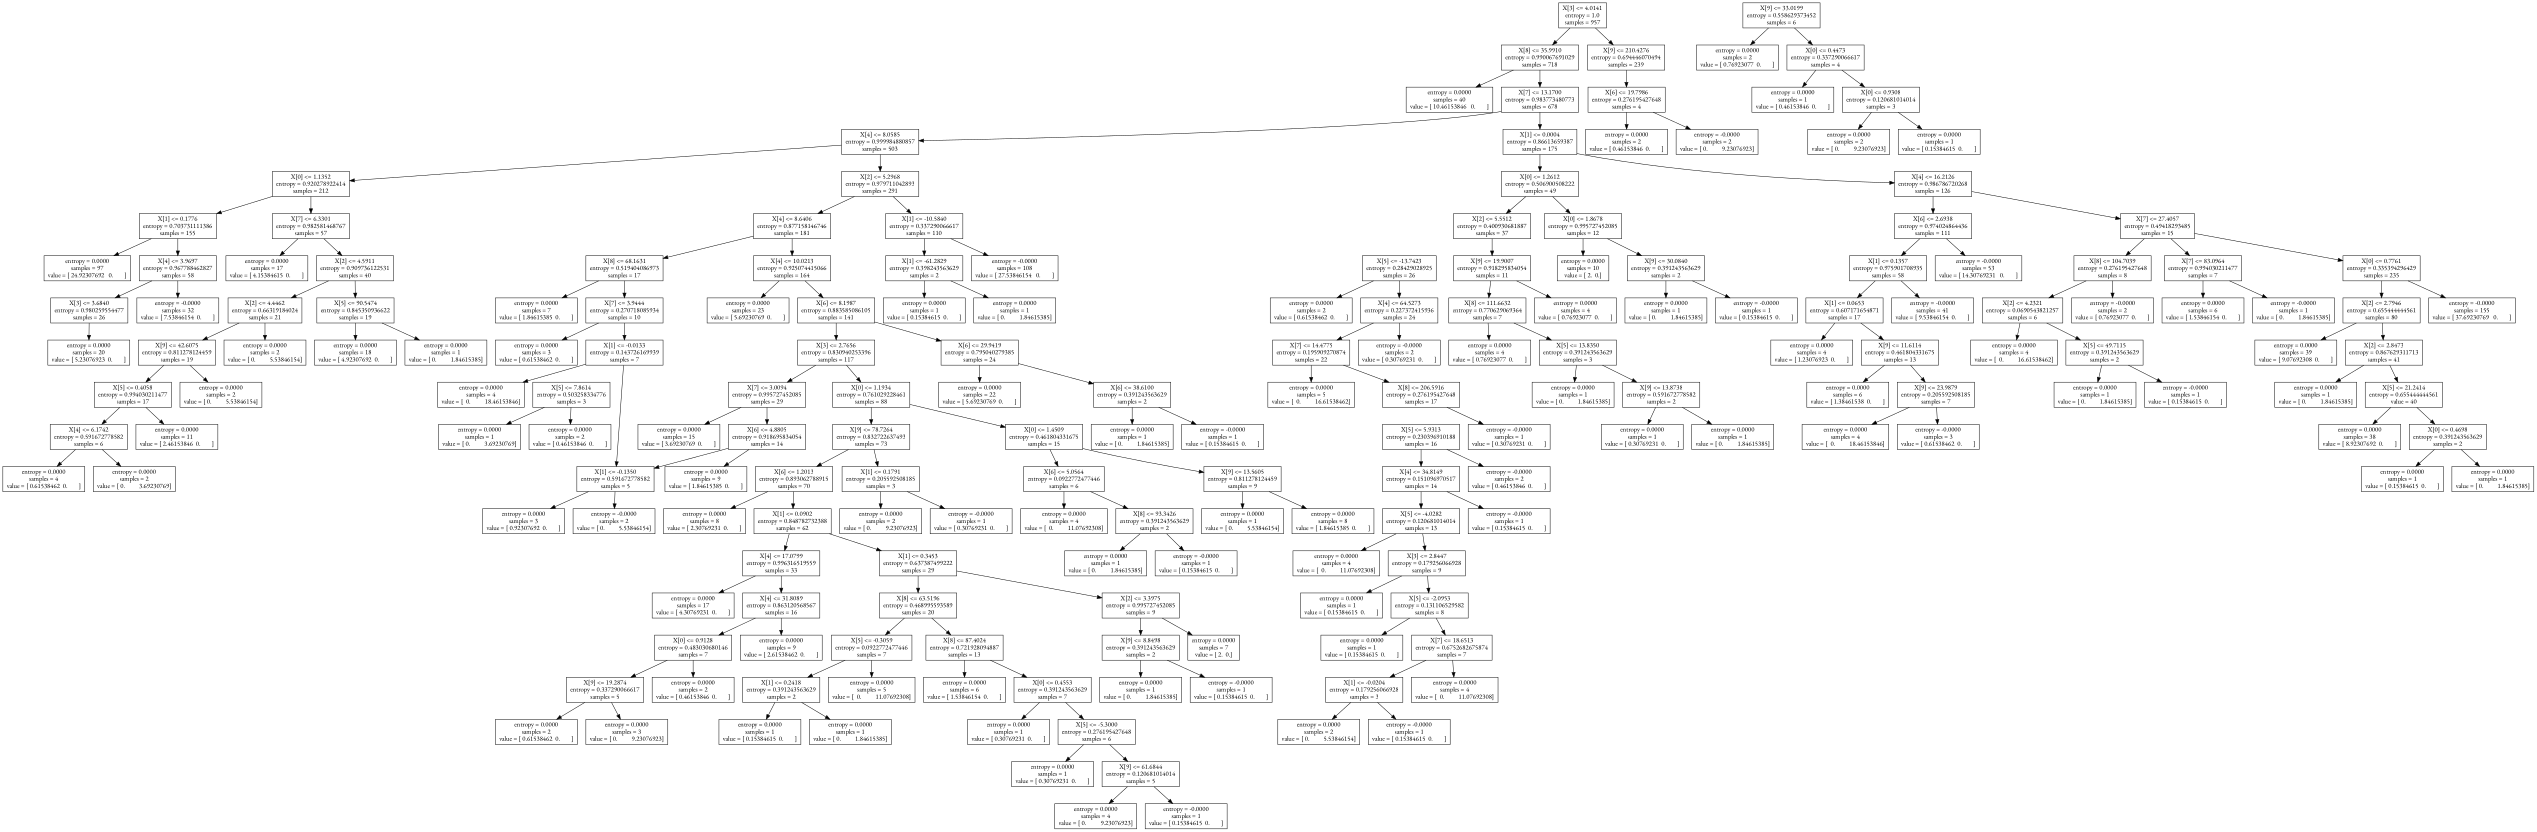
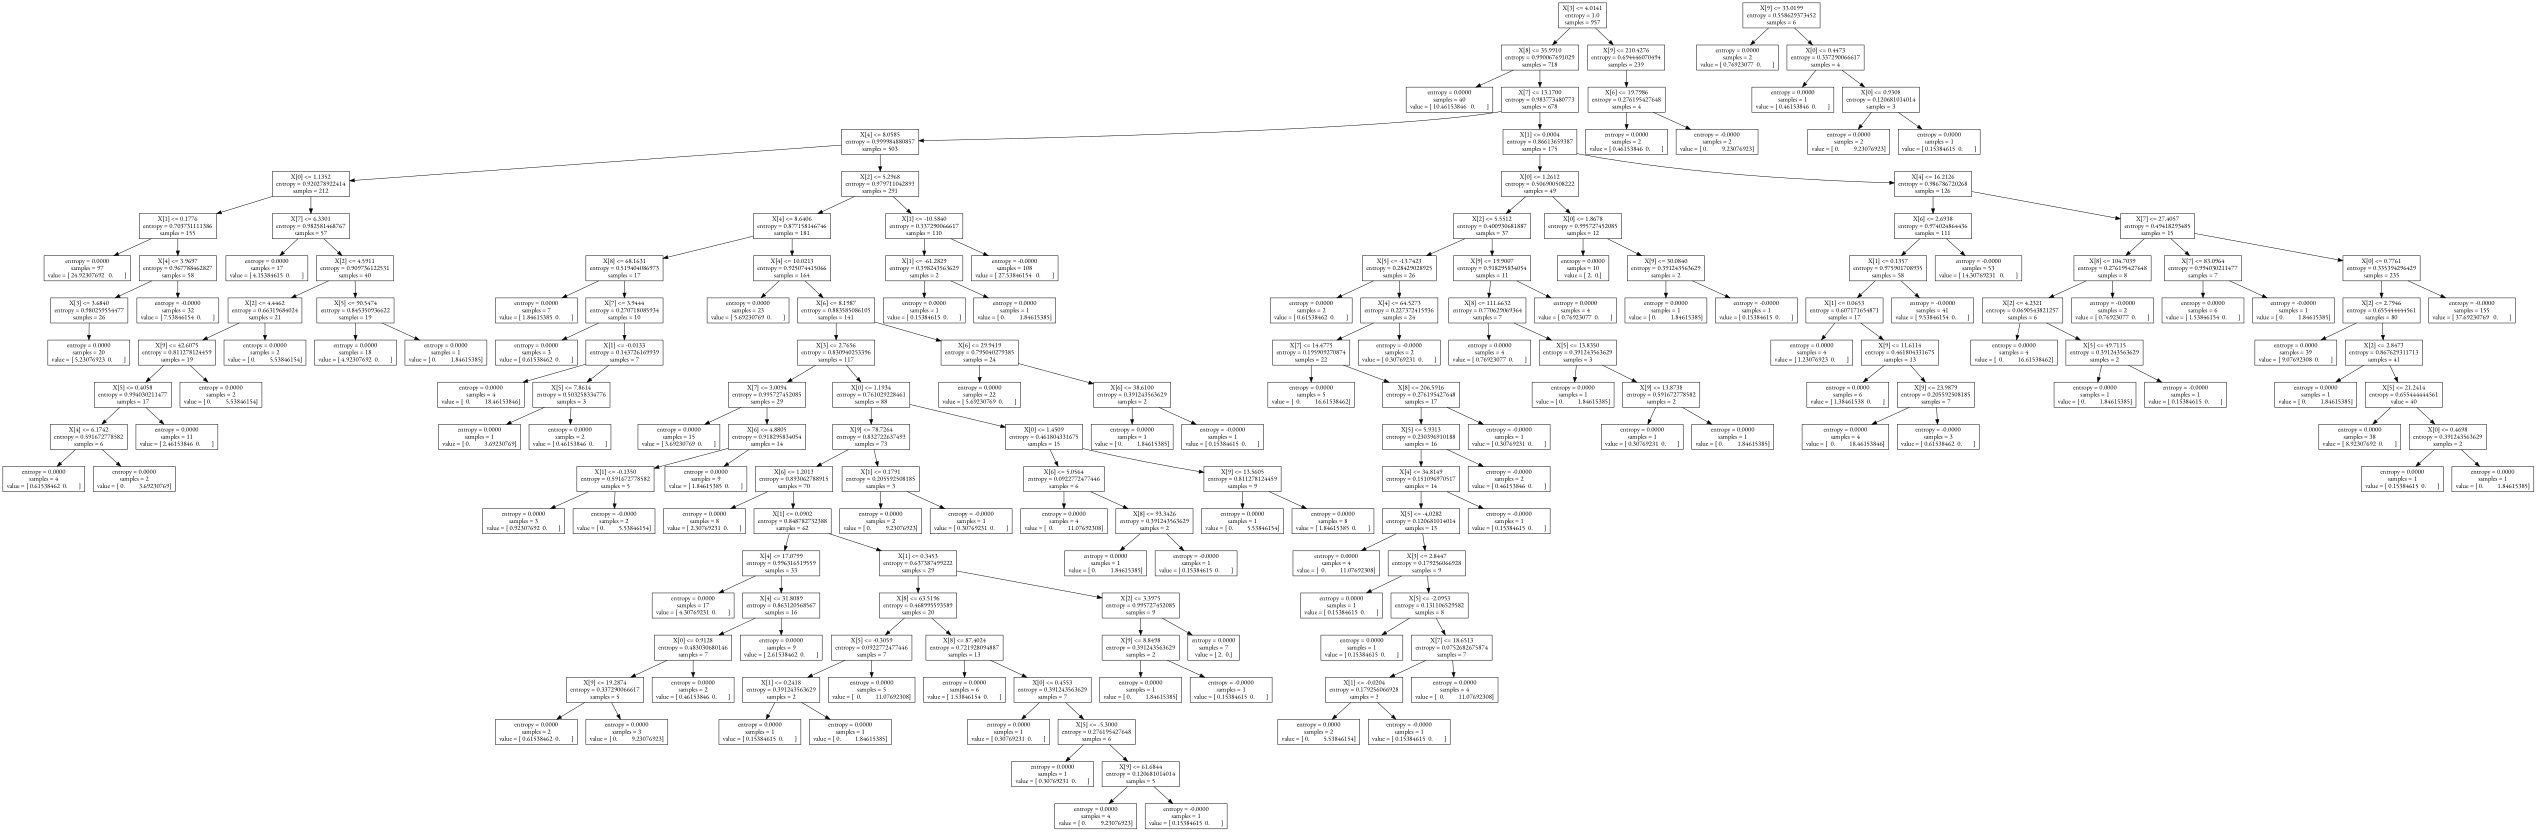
edge "X[2] <= 5.5512 entropy = 0.400930681887 samples = 37" -> "X[5] <= -13.7423 entropy = 0.28429028925 samples = 26": added
node "X[2] <= 4.4462 entropy = 0.66319184024 samples = 21": label "X[2] <= 4.4462 entropy = 0.66319184024 samples = 21" -> "X[2] <= 4.4462 entropy = 0.66319684024 samples = 21"
edge "X[1] <= -0.0133 entropy = 0.143726169939 samples = 7" -> "X[1] <= -0.1350 entropy = 0.591672778582 samples = 5": now "X[1] <= -0.0133 entropy = 0.143726169939 samples = 7" -> "X[5] <= 7.8614 entropy = 0.503258334776 samples = 3"
edge "X[8] <= 206.5916 entropy = 0.276195427648 samples = 17" -> "X[5] <= 5.9313 entropy = 0.230396910188 samples = 16": added
node "X[6] <= 4.8805 entropy = 0.918695834054 samples = 14": label "X[6] <= 4.8805 entropy = 0.918695834054 samples = 14" -> "X[6] <= 4.8805 entropy = 0.918295834054 samples = 14"
node "X[7] <= 18.6513 entropy = 0.6752682675874 samples = 7": label "X[7] <= 18.6513 entropy = 0.6752682675874 samples = 7" -> "X[7] <= 18.6513 entropy = 0.0752682675874 samples = 7"
